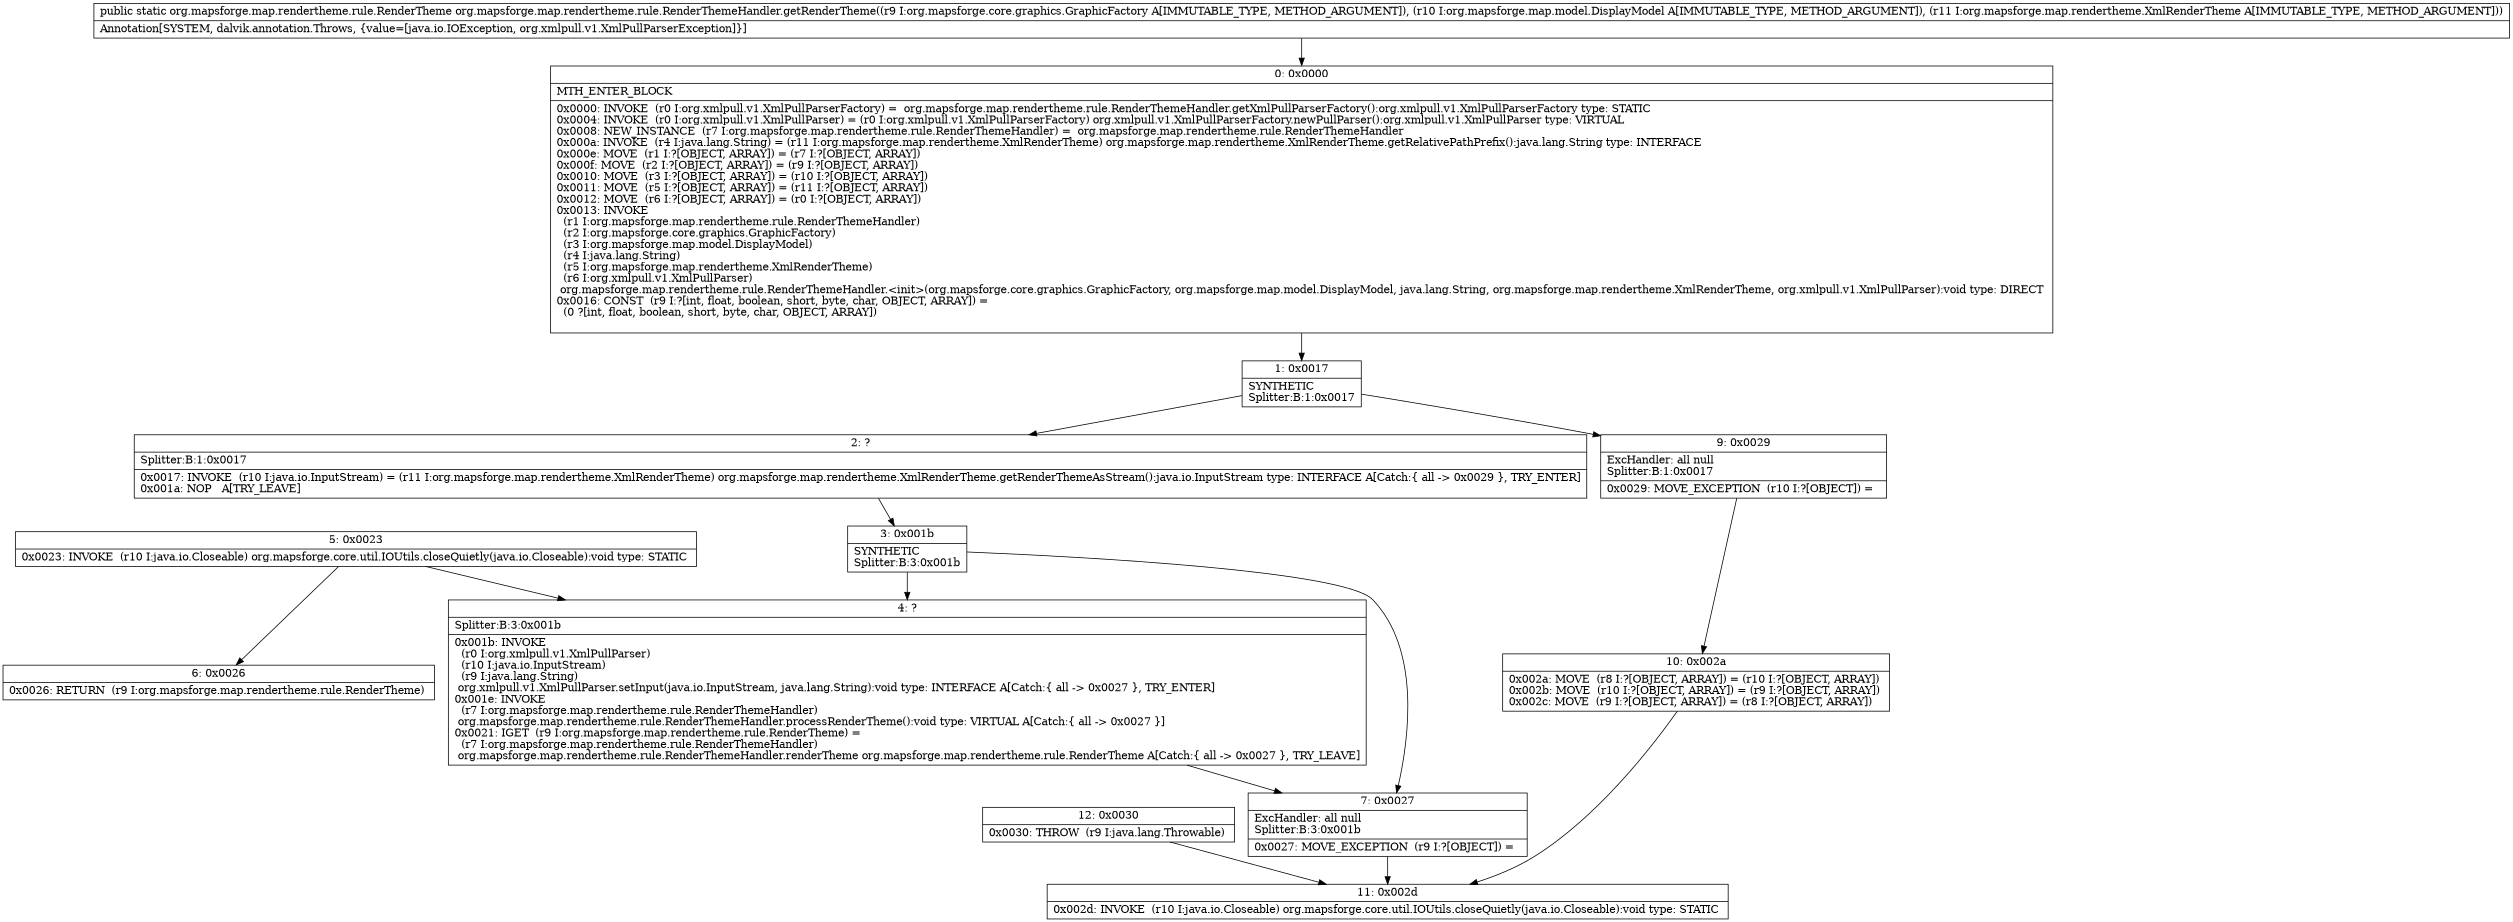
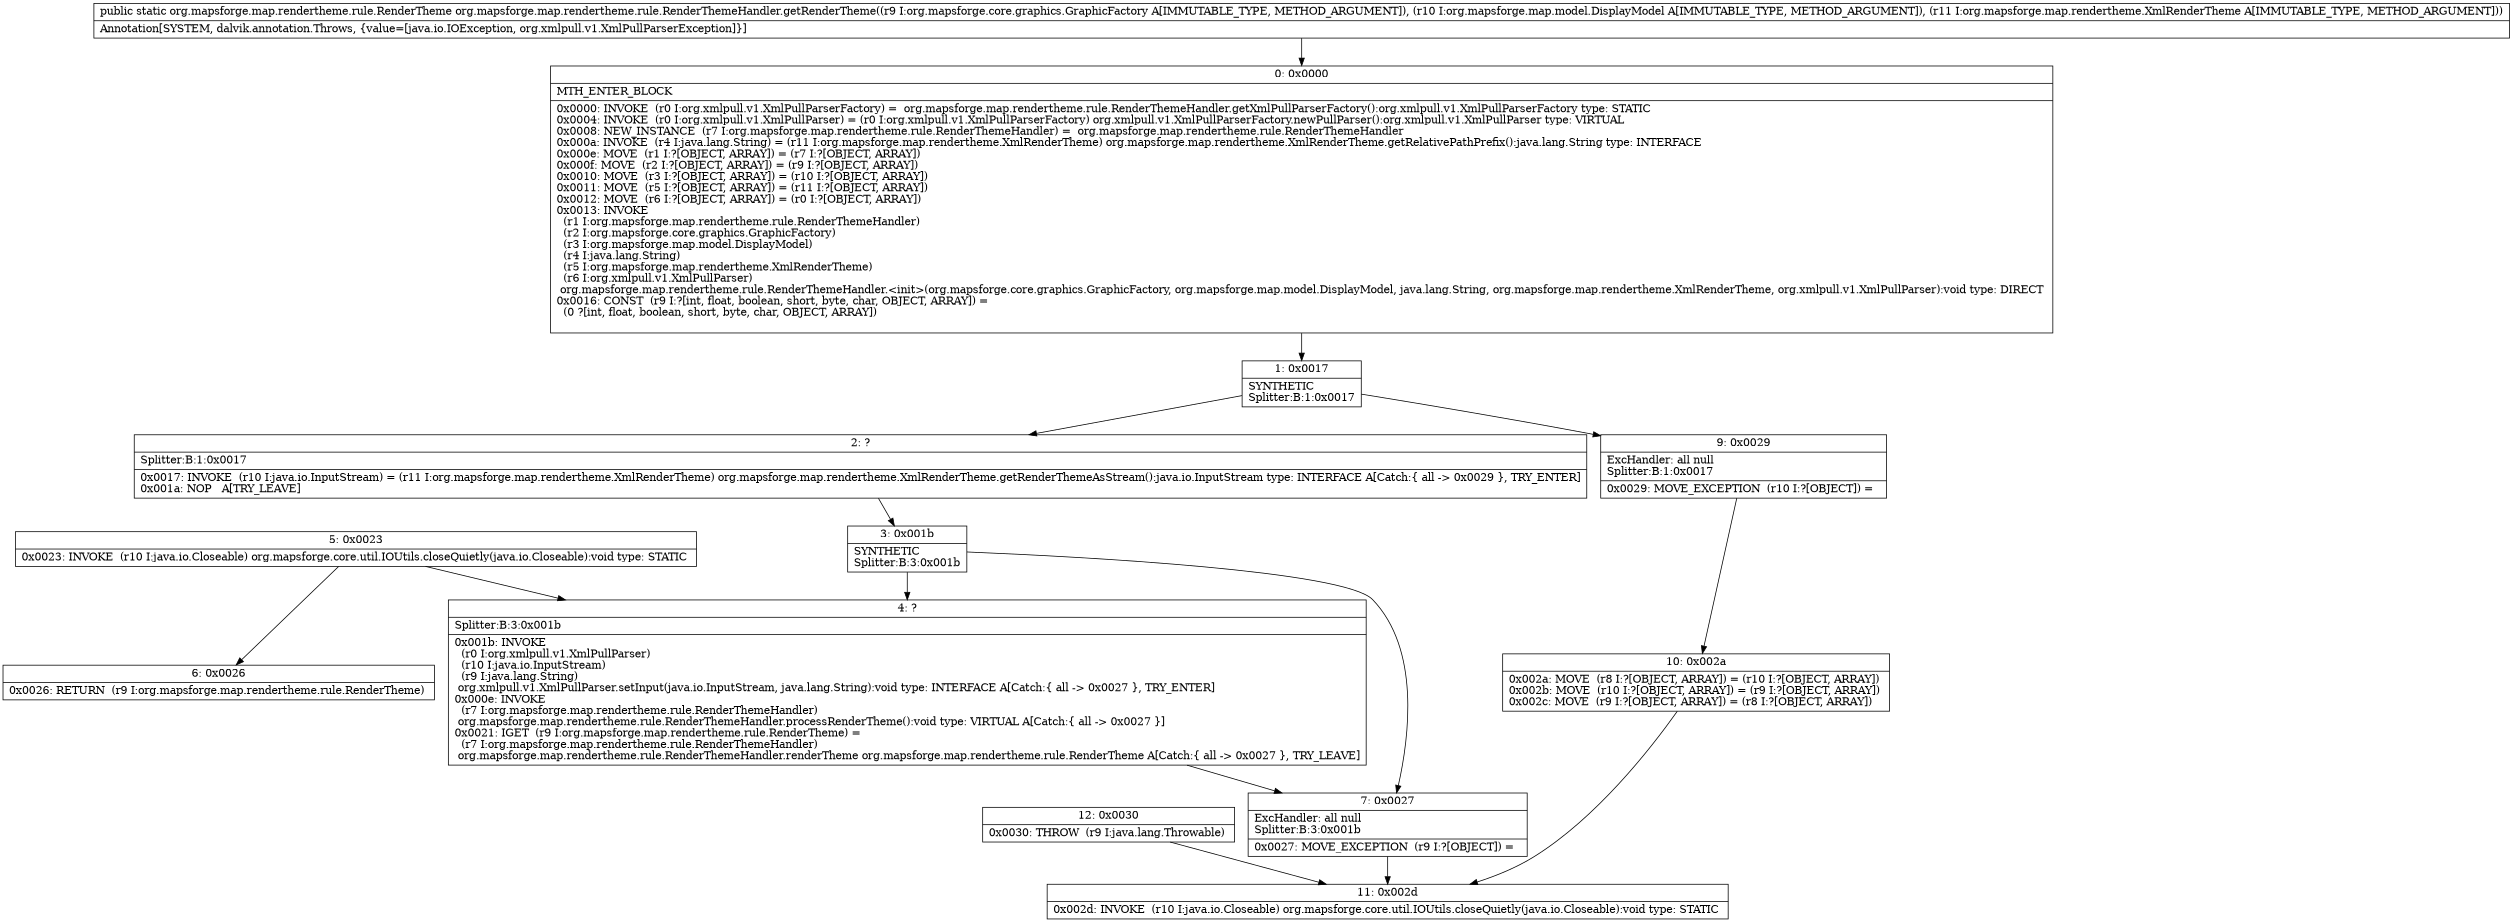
node "4: ?": text "0x001e: INVOKE" -> "0x000e: INVOKE"
